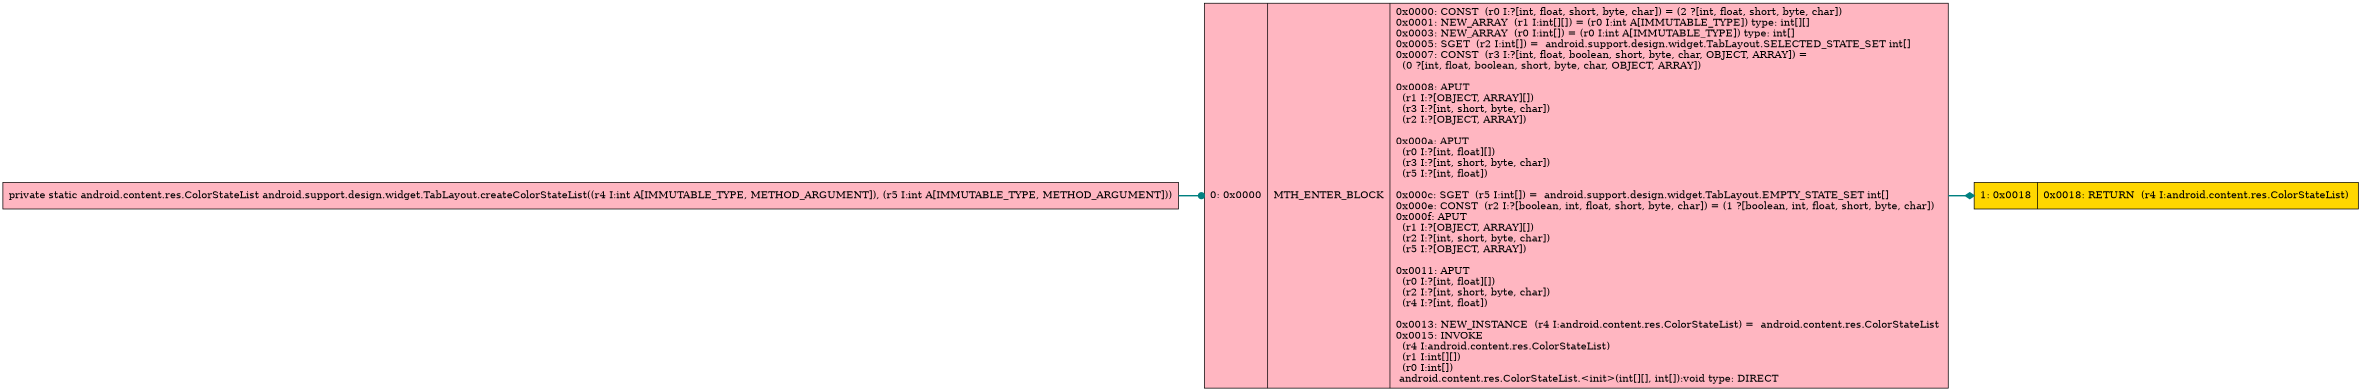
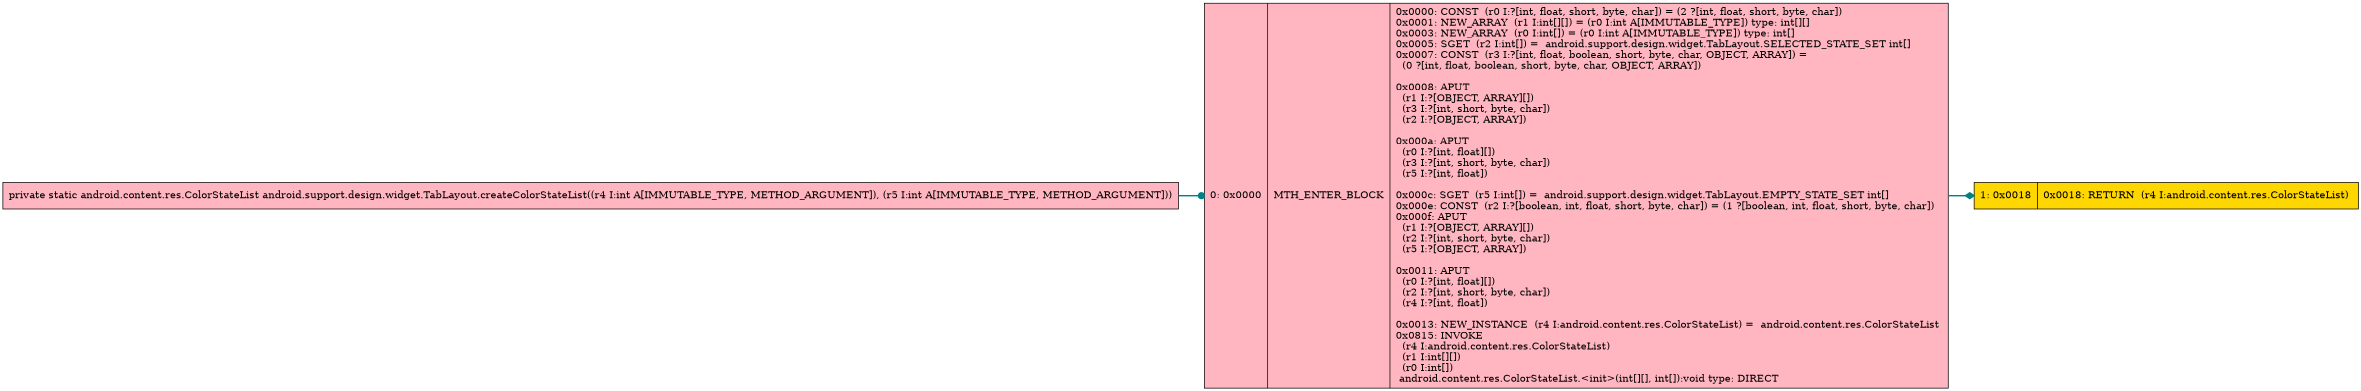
node "0: 0x0000": text "0x0015: INVOKE" -> "0x0815: INVOKE"
